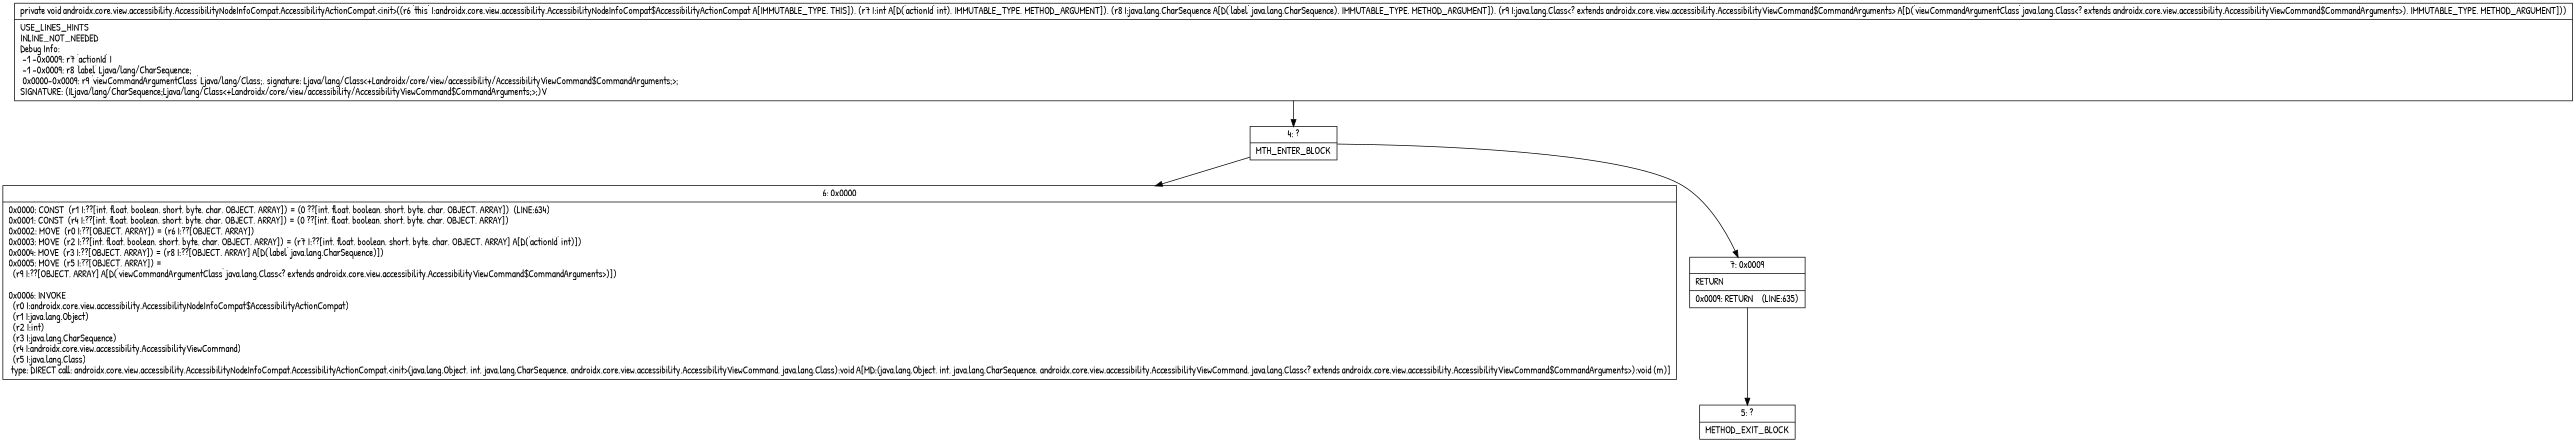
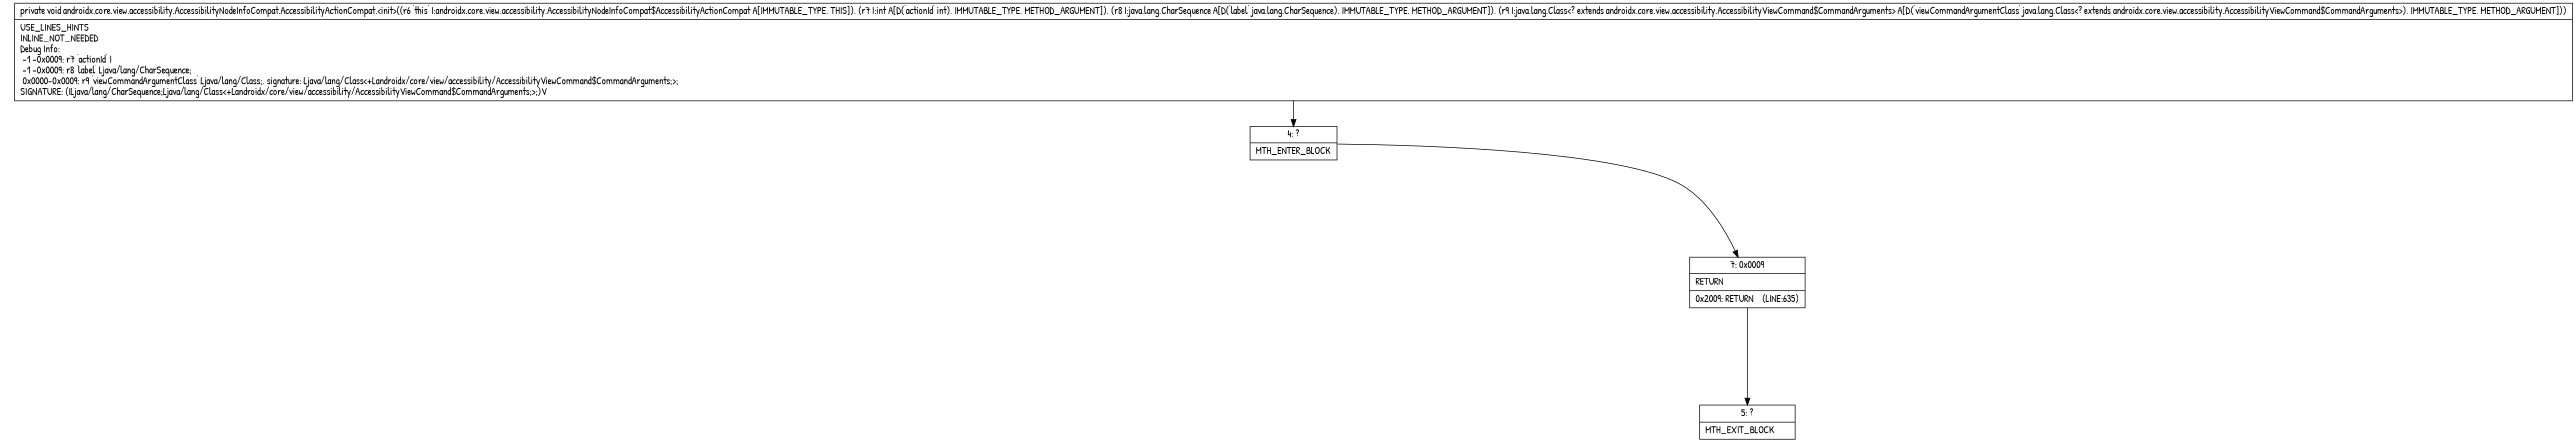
node "6: 0x0000": removed
node "7: 0x0009": text "0x0009: RETURN    (LINE:635)" -> "0x2009: RETURN    (LINE:635)"
node "5: ?": text "METHOD_EXIT_BLOCK" -> "MTH_EXIT_BLOCK"
